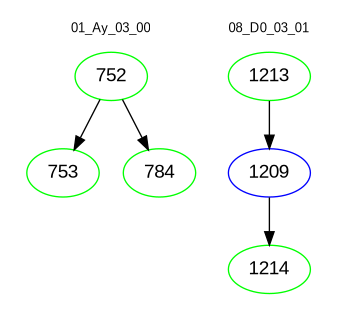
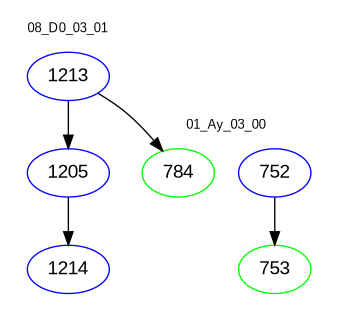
node "752": color green -> blue
node "1213": color green -> blue
edge "752" -> "784": now "1213" -> "784"
node "1209": label "1209" -> "1205"
node "1214": color green -> blue
